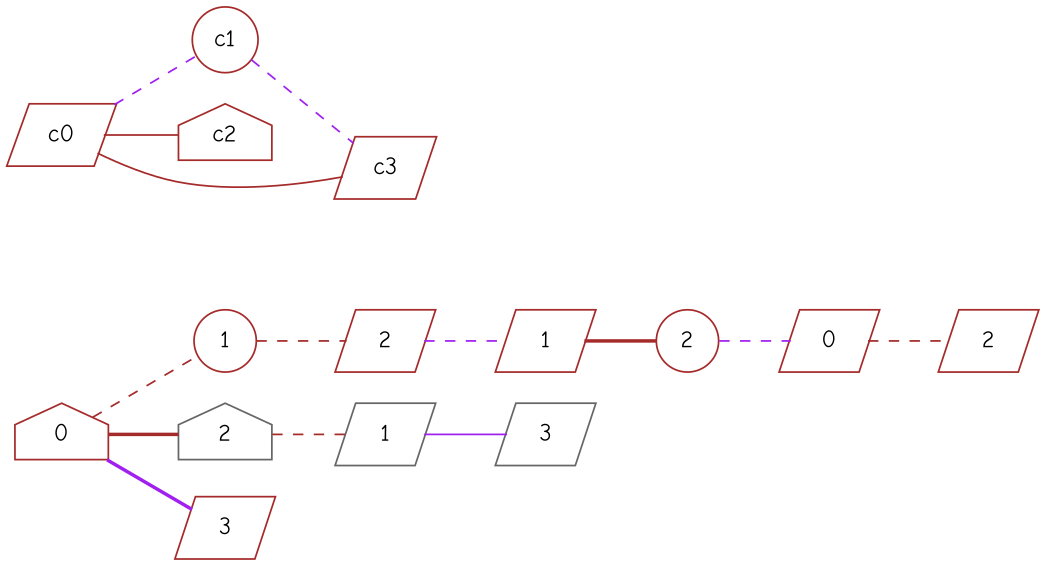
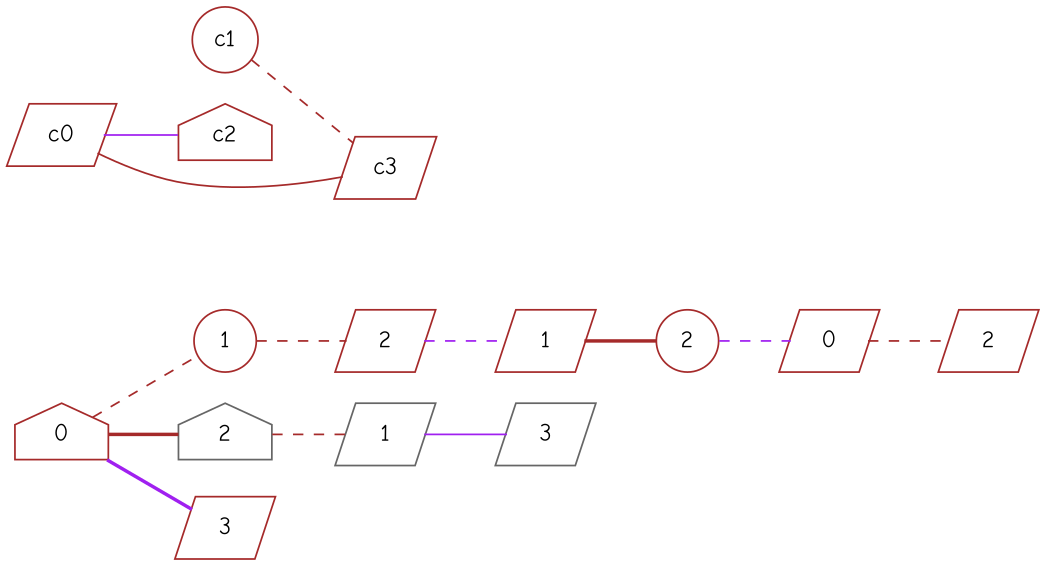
edge "c1" -- "c0": removed
edge "c1" -- "c3": color purple -> brown
edge "c0" -- "c2": color brown -> purple
